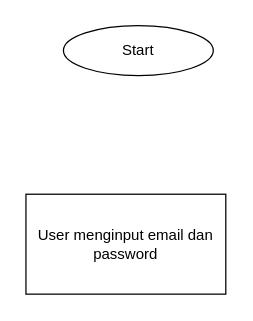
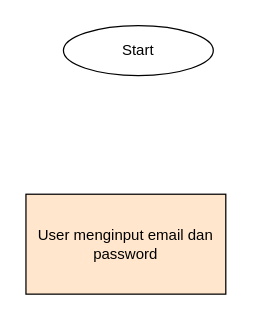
node "User menginput email dan password": fillcolor #ffffff -> #ffe6cc
